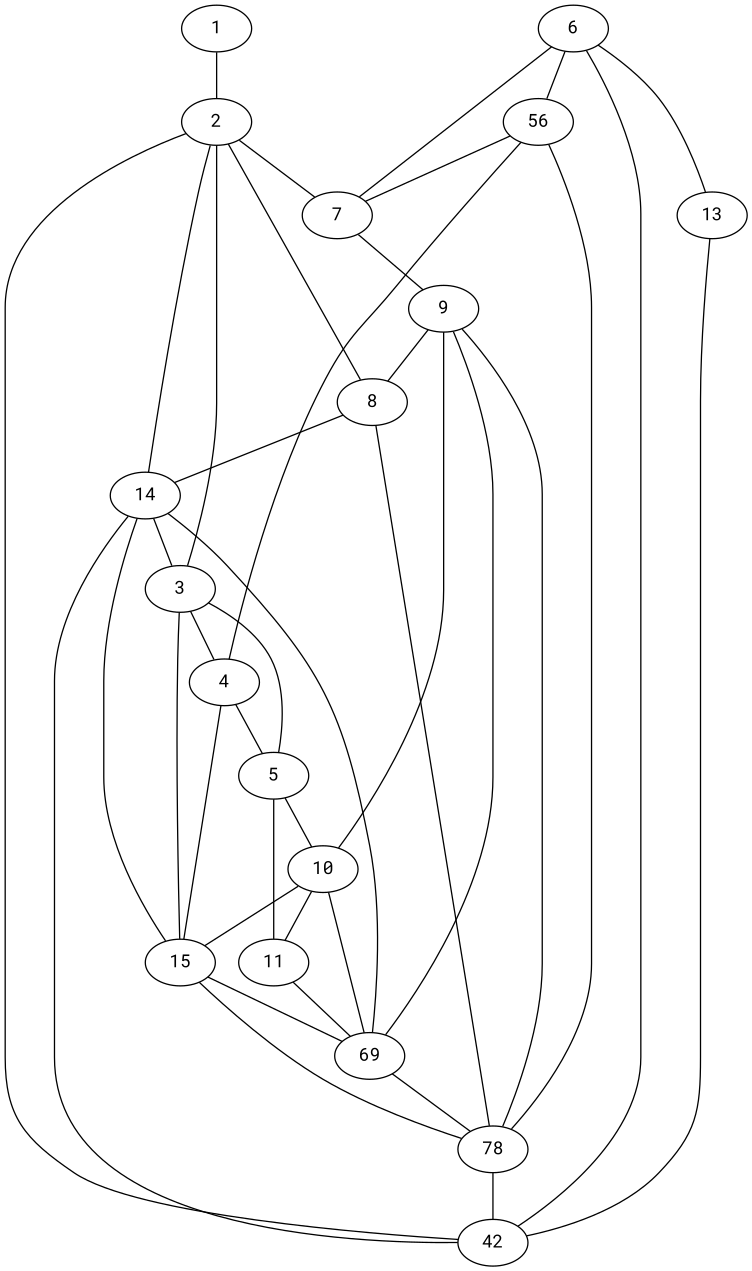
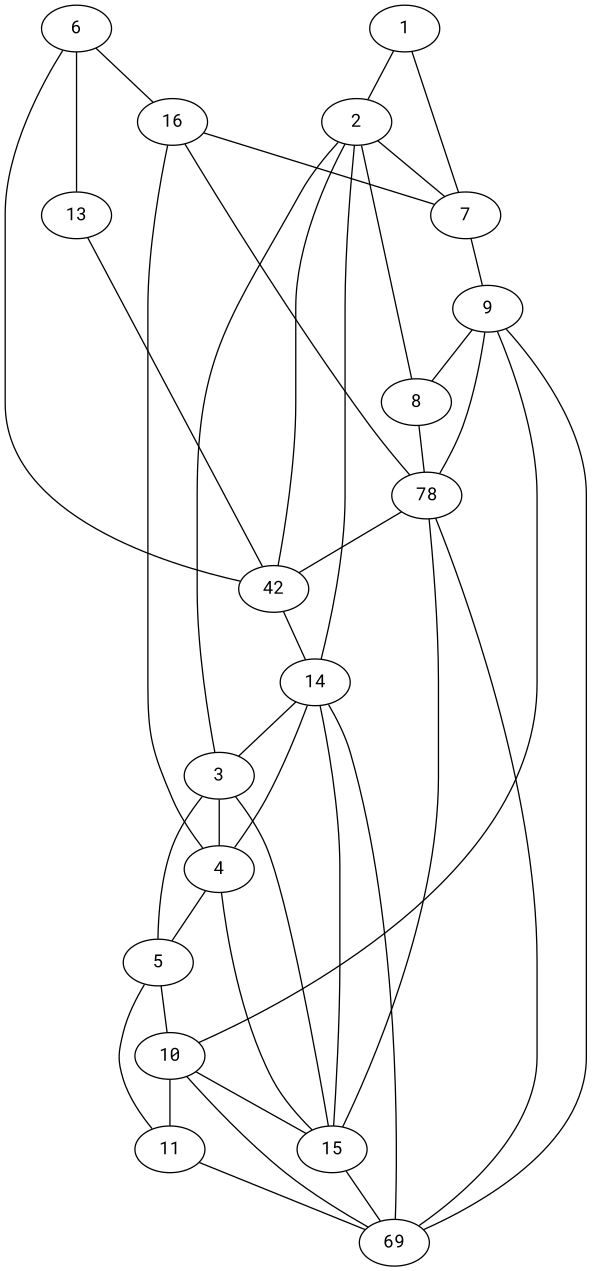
edge "6" -- "7": now "1" -- "7"
node "56": label "56" -> "16"
edge "8" -- "14": now "4" -- "14"
